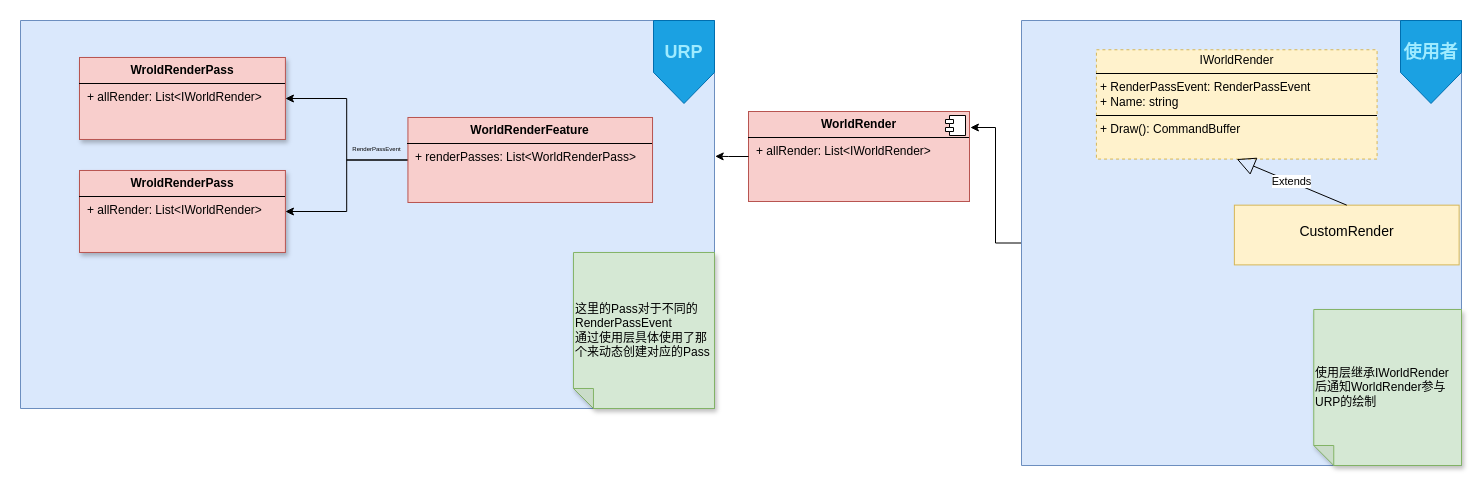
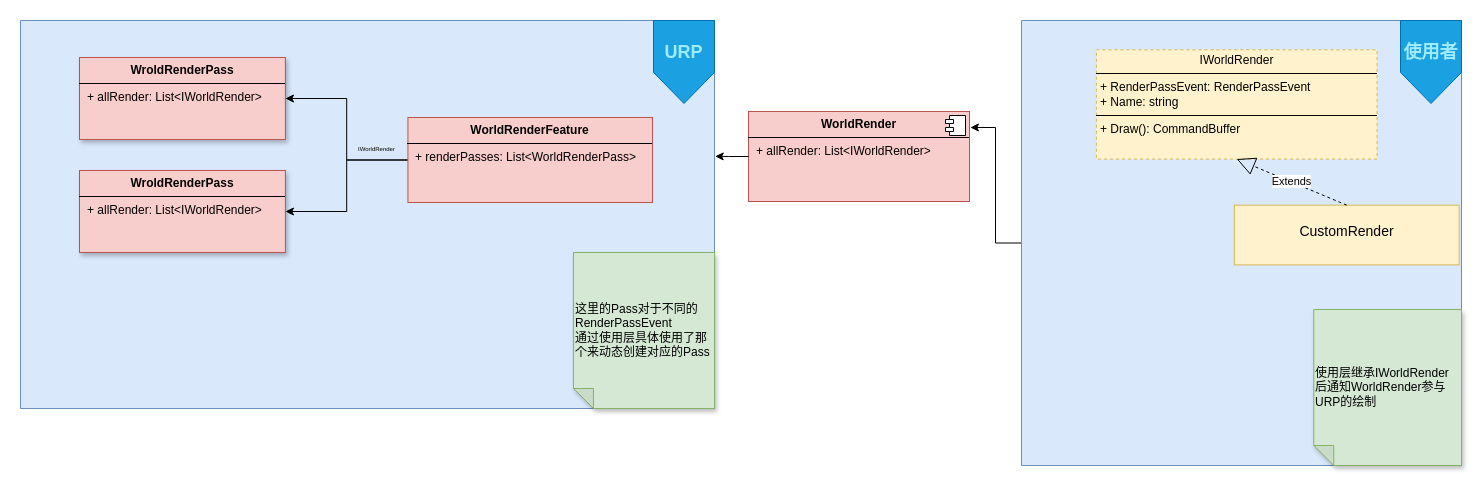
node "RenderPassEvent": label "RenderPassEvent" -> "IWorldRender"
edge "CustomRender" -> "IWorldRender + RenderPassEvent: RenderPassEvent + Name: string + Draw(): CommandBuffer": style solid -> dashed
